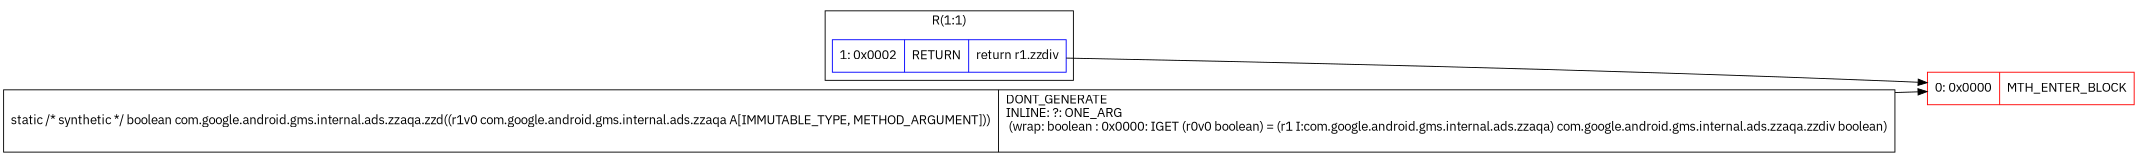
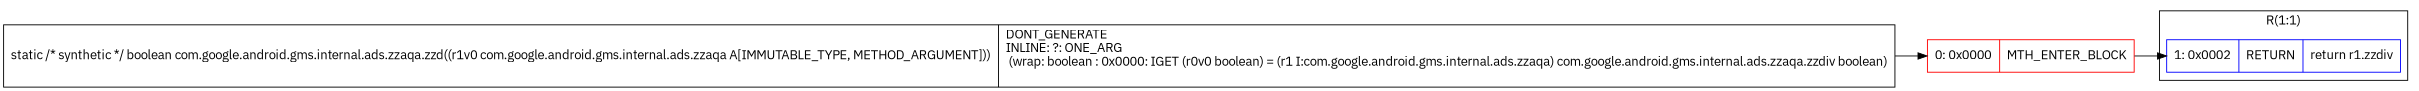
edge "1: 0x0002" -> "0: 0x0000": reversed
